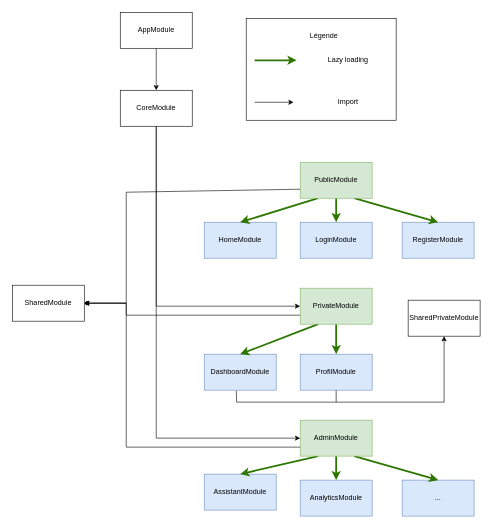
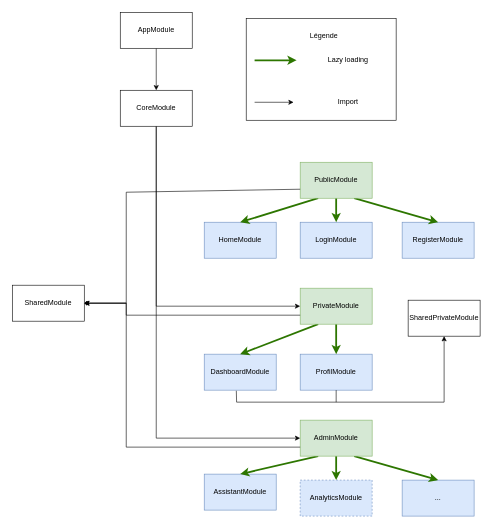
node "AnalyticsModule": style solid -> dashed
